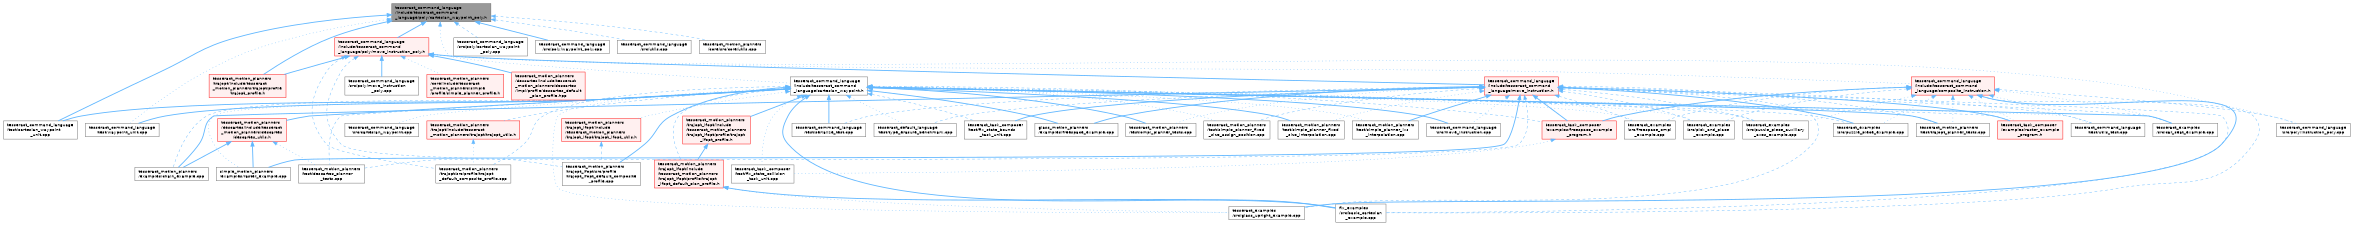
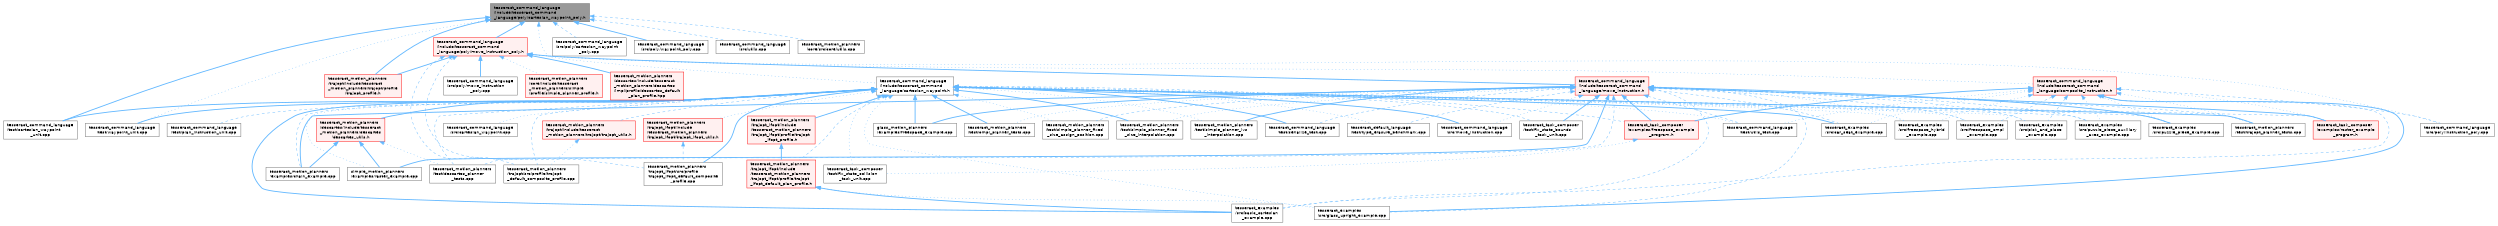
node "tesseract_command_language /test/plan_instruction_unit.cpp": added
node "tesseract_examples /src/freespace_hybrid _example.cpp": added
node "fix_examples /src/basic_cartesian _example.cpp": label "fix_examples /src/basic_cartesian _example.cpp" -> "tesseract_examples /src/basic_cartesian _example.cpp"
